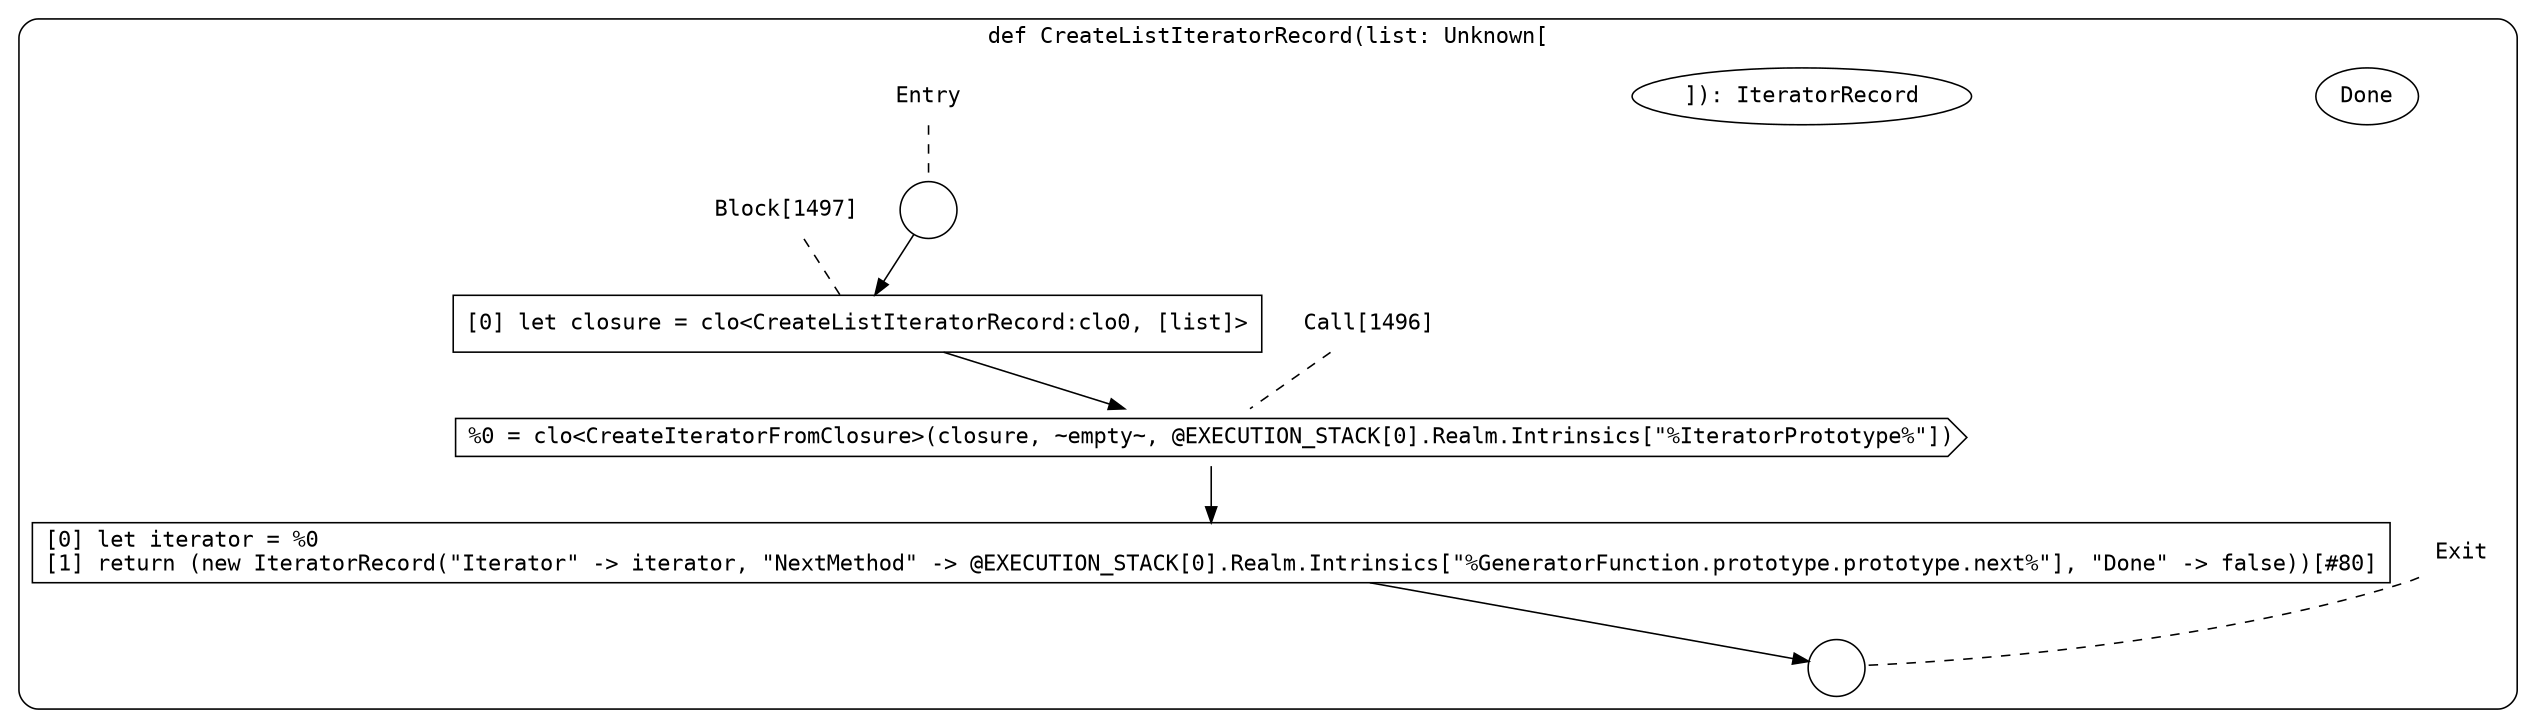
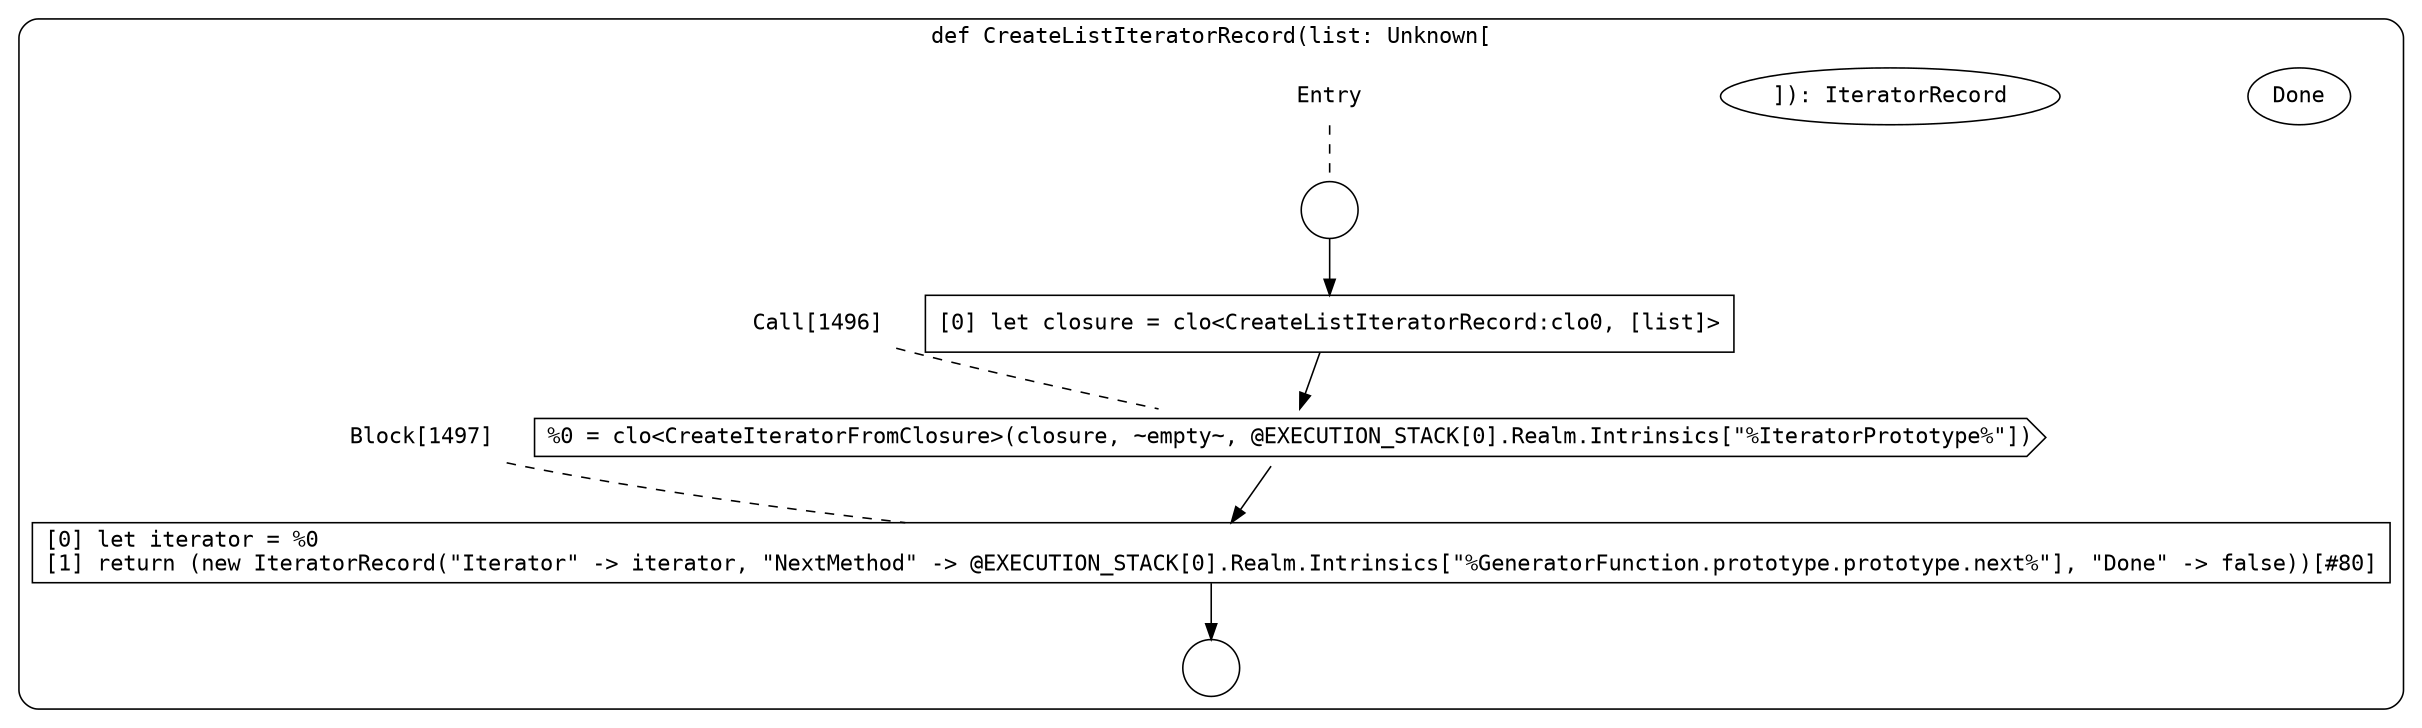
edge "Block[1497]" -- "[0] let closure = clo<CreateListIteratorRecord:clo0, [list]>": now "Block[1497]" -- "[0] let iterator = %0"
node "Exit": removed
